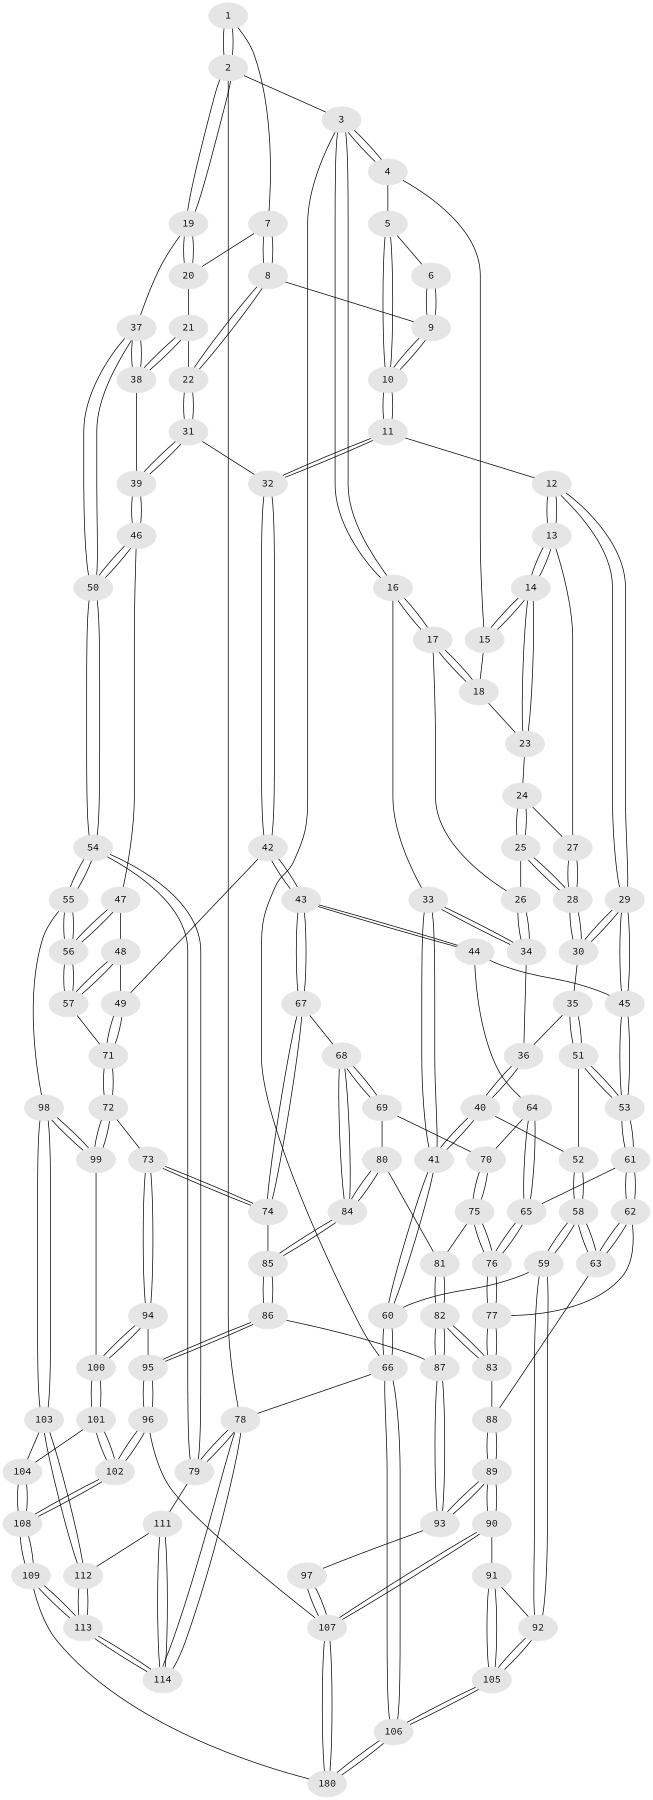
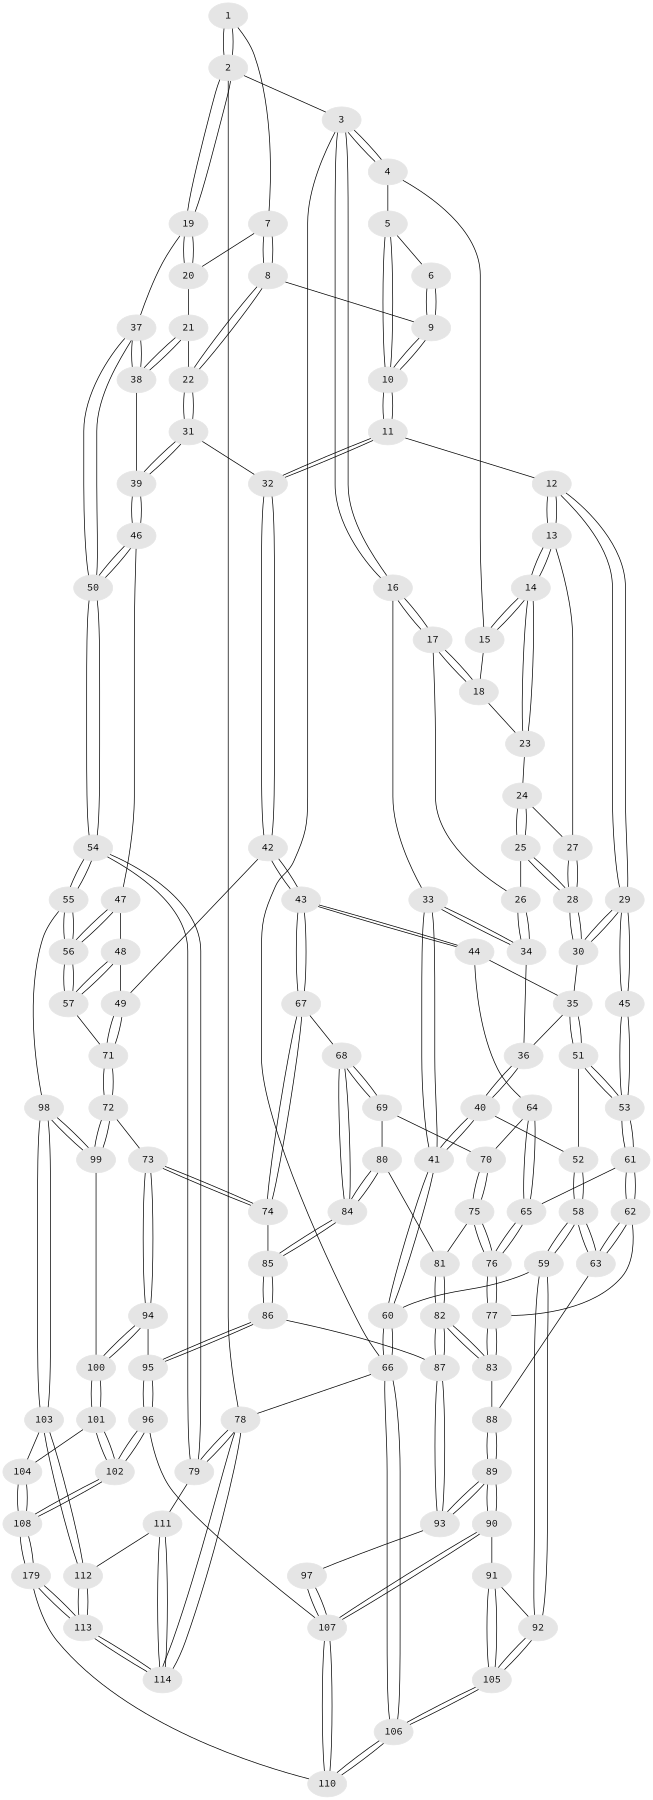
edge "44" -- "45": now "44" -- "35"
node "109": label "109" -> "179"
node "180": label "180" -> "110"
